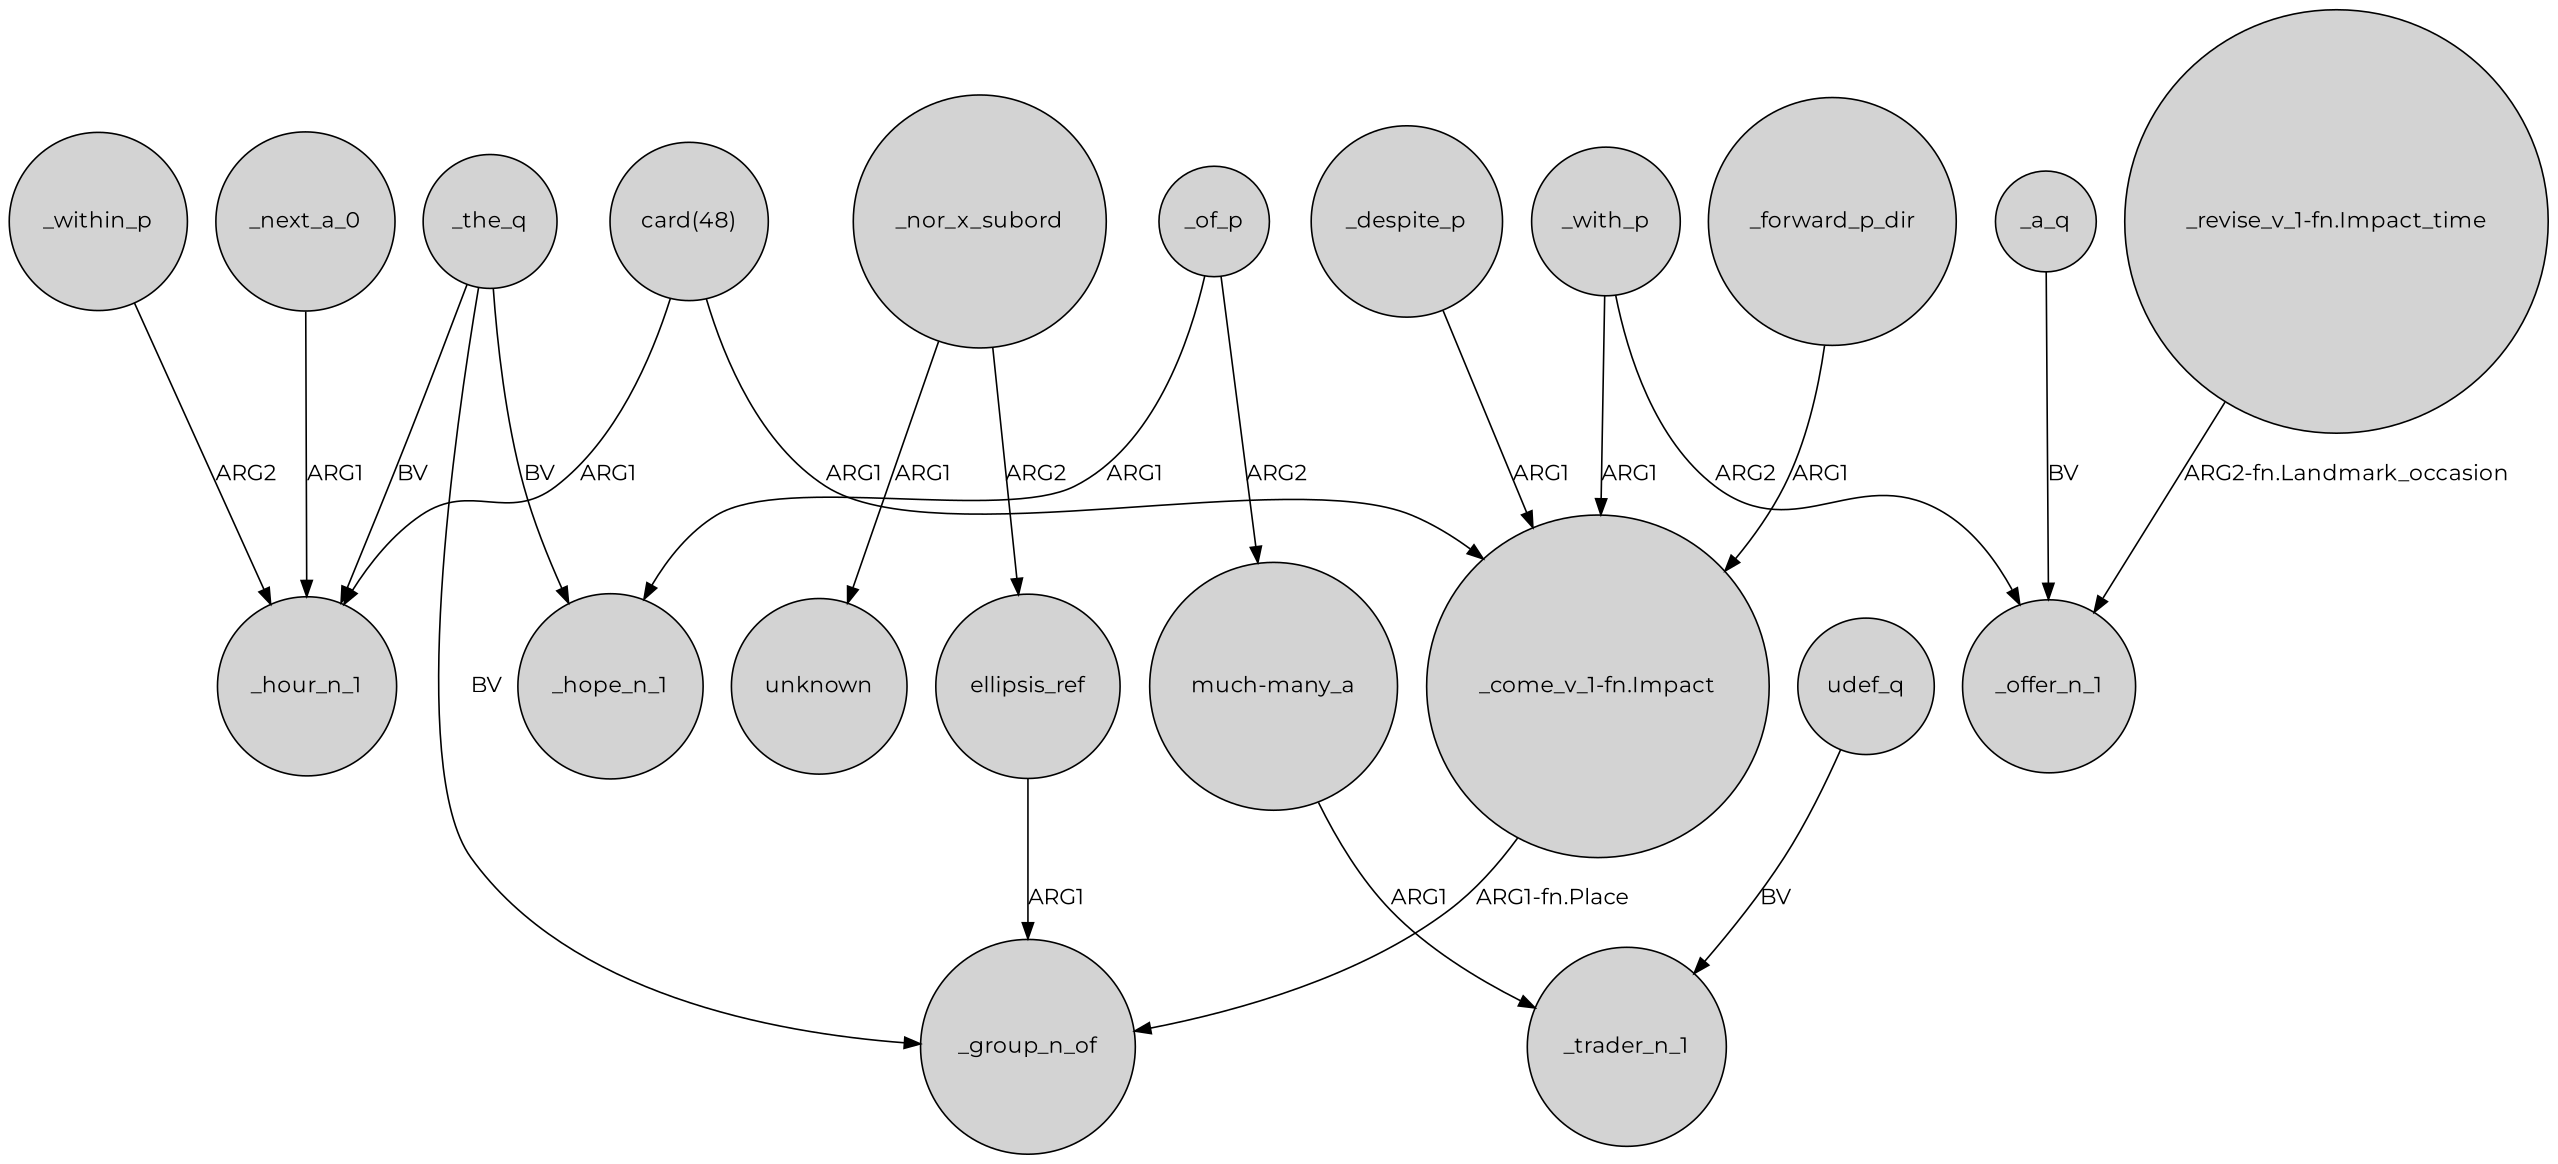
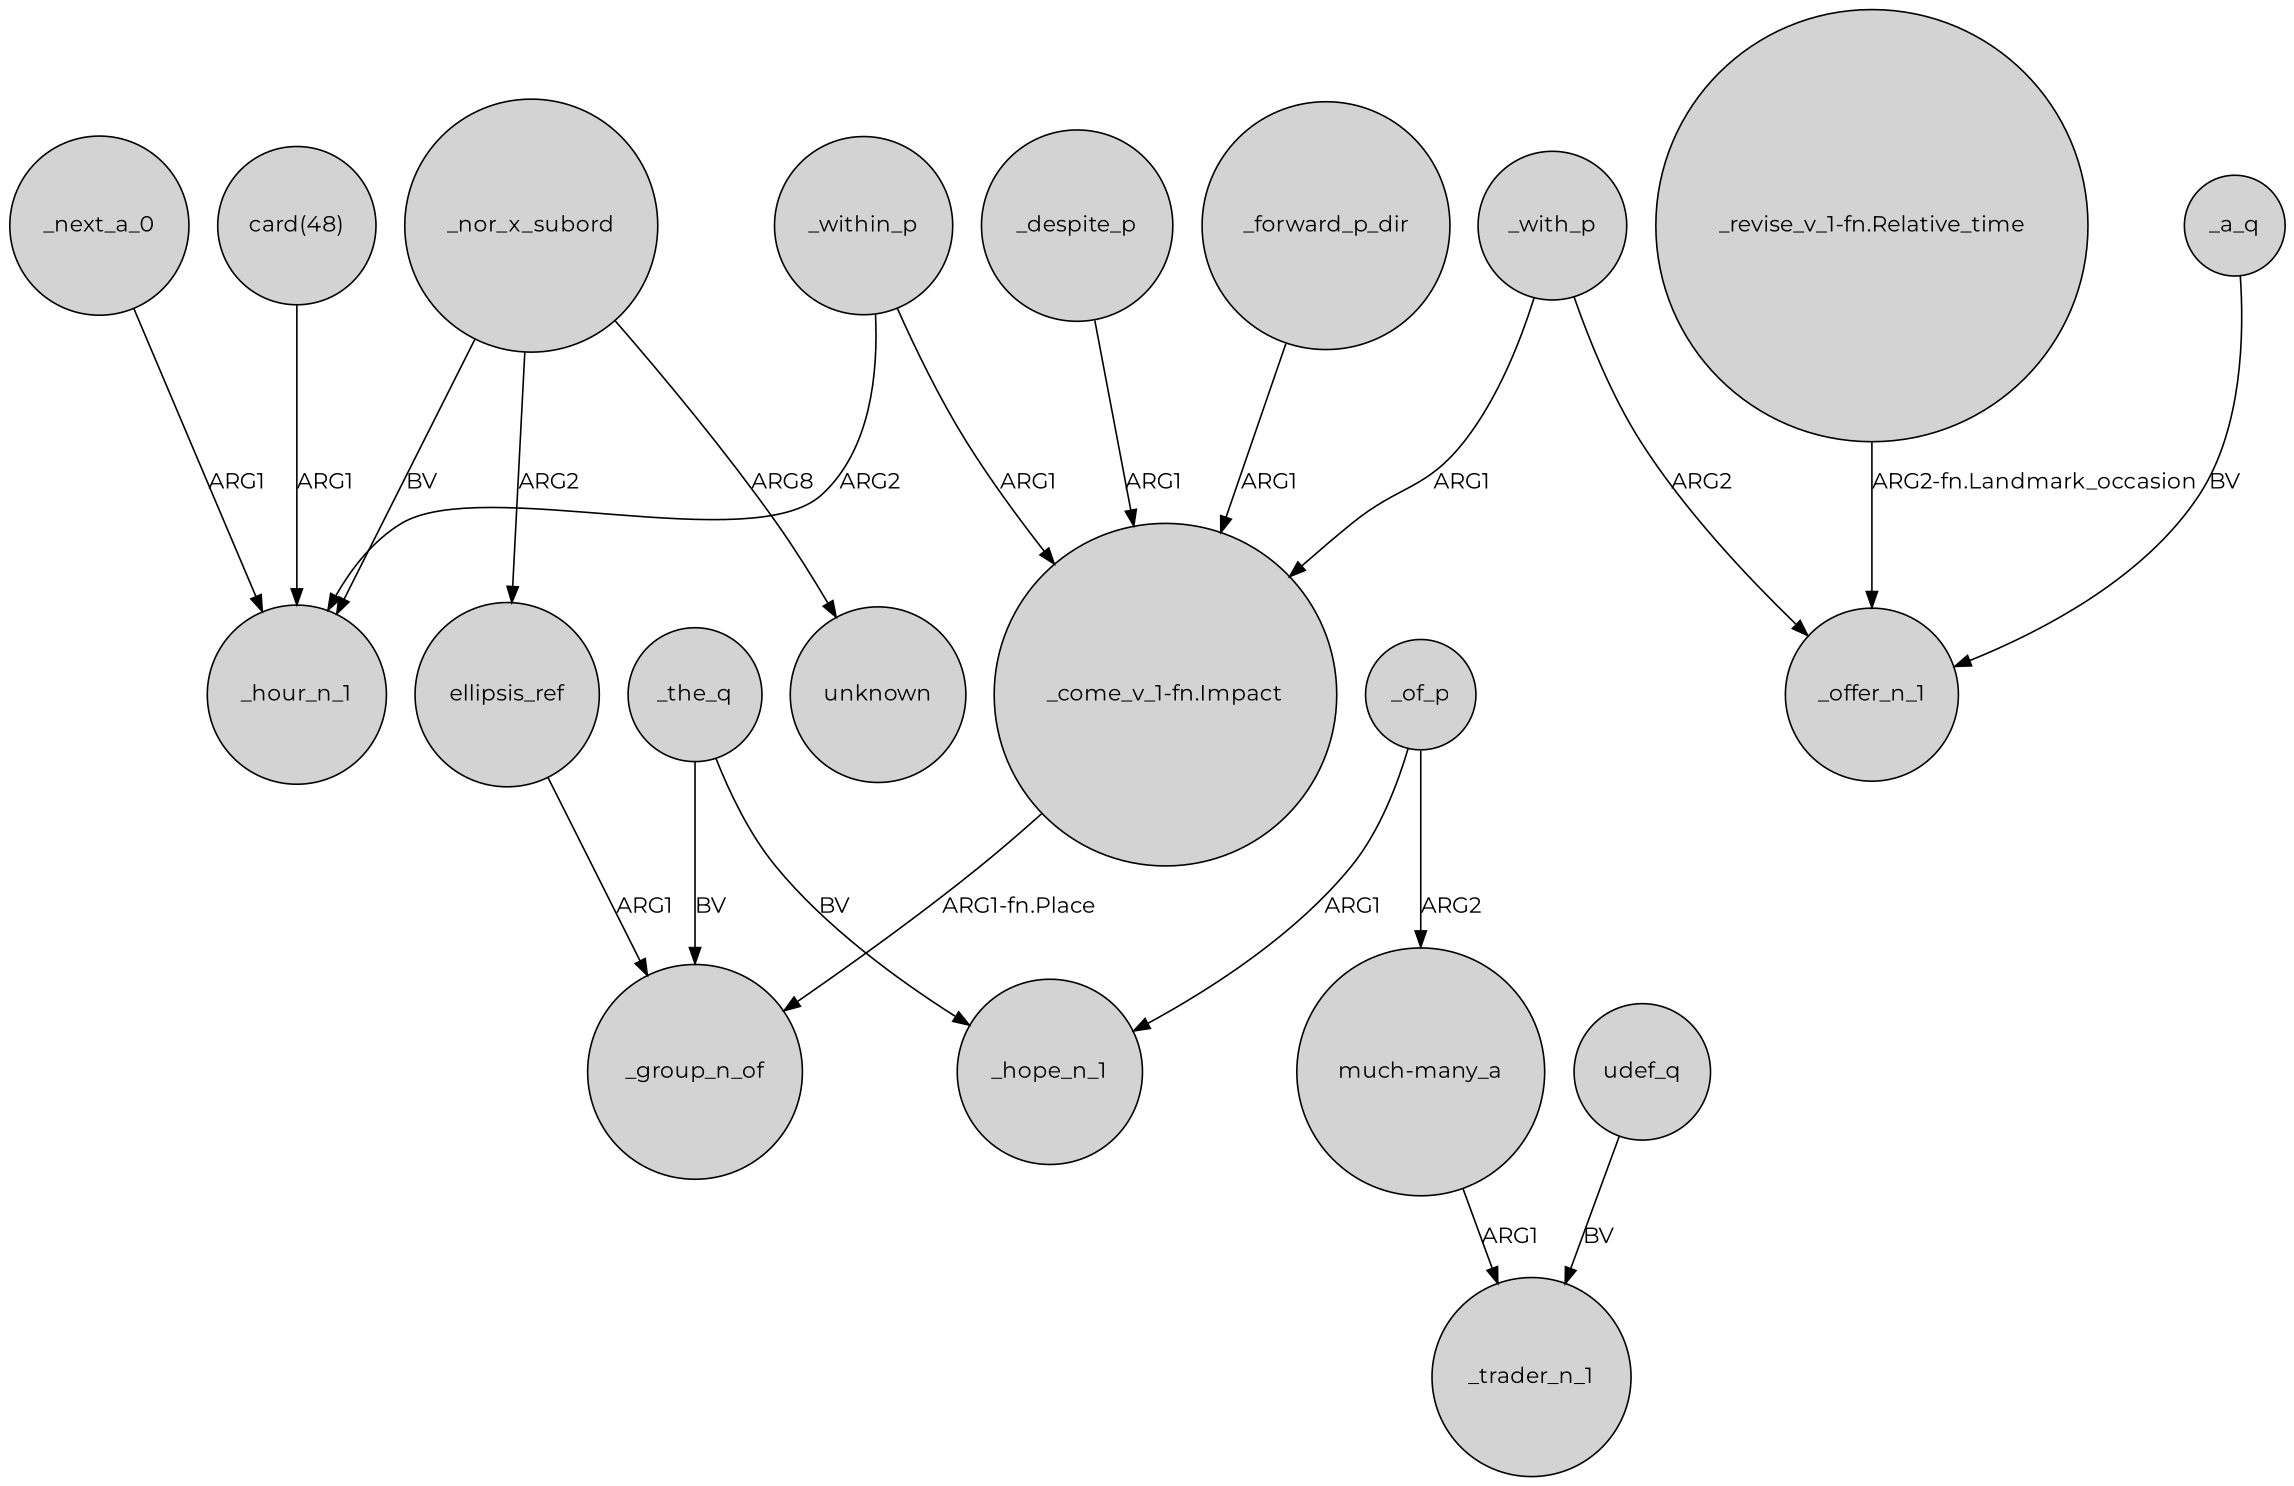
node "_revise_v_1-fn.Impact_time": label "_revise_v_1-fn.Impact_time" -> "_revise_v_1-fn.Relative_time"
edge "_the_q" -> "_hour_n_1": now "_nor_x_subord" -> "_hour_n_1"
edge "_nor_x_subord" -> "unknown": label "ARG1" -> "ARG8"
edge "card(48)" -> "_come_v_1-fn.Impact": now "_within_p" -> "_come_v_1-fn.Impact"
